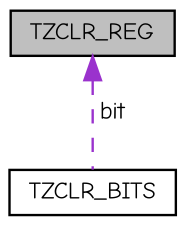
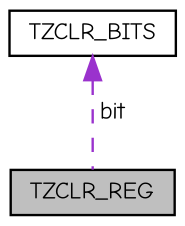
edge "TZCLR_BITS" -> "TZCLR_REG": reversed
